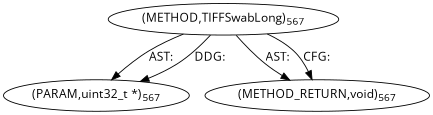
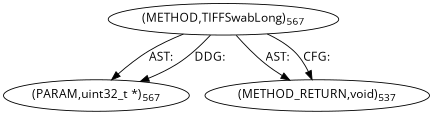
node "(METHOD_RETURN,void)": text "567" -> "537"
